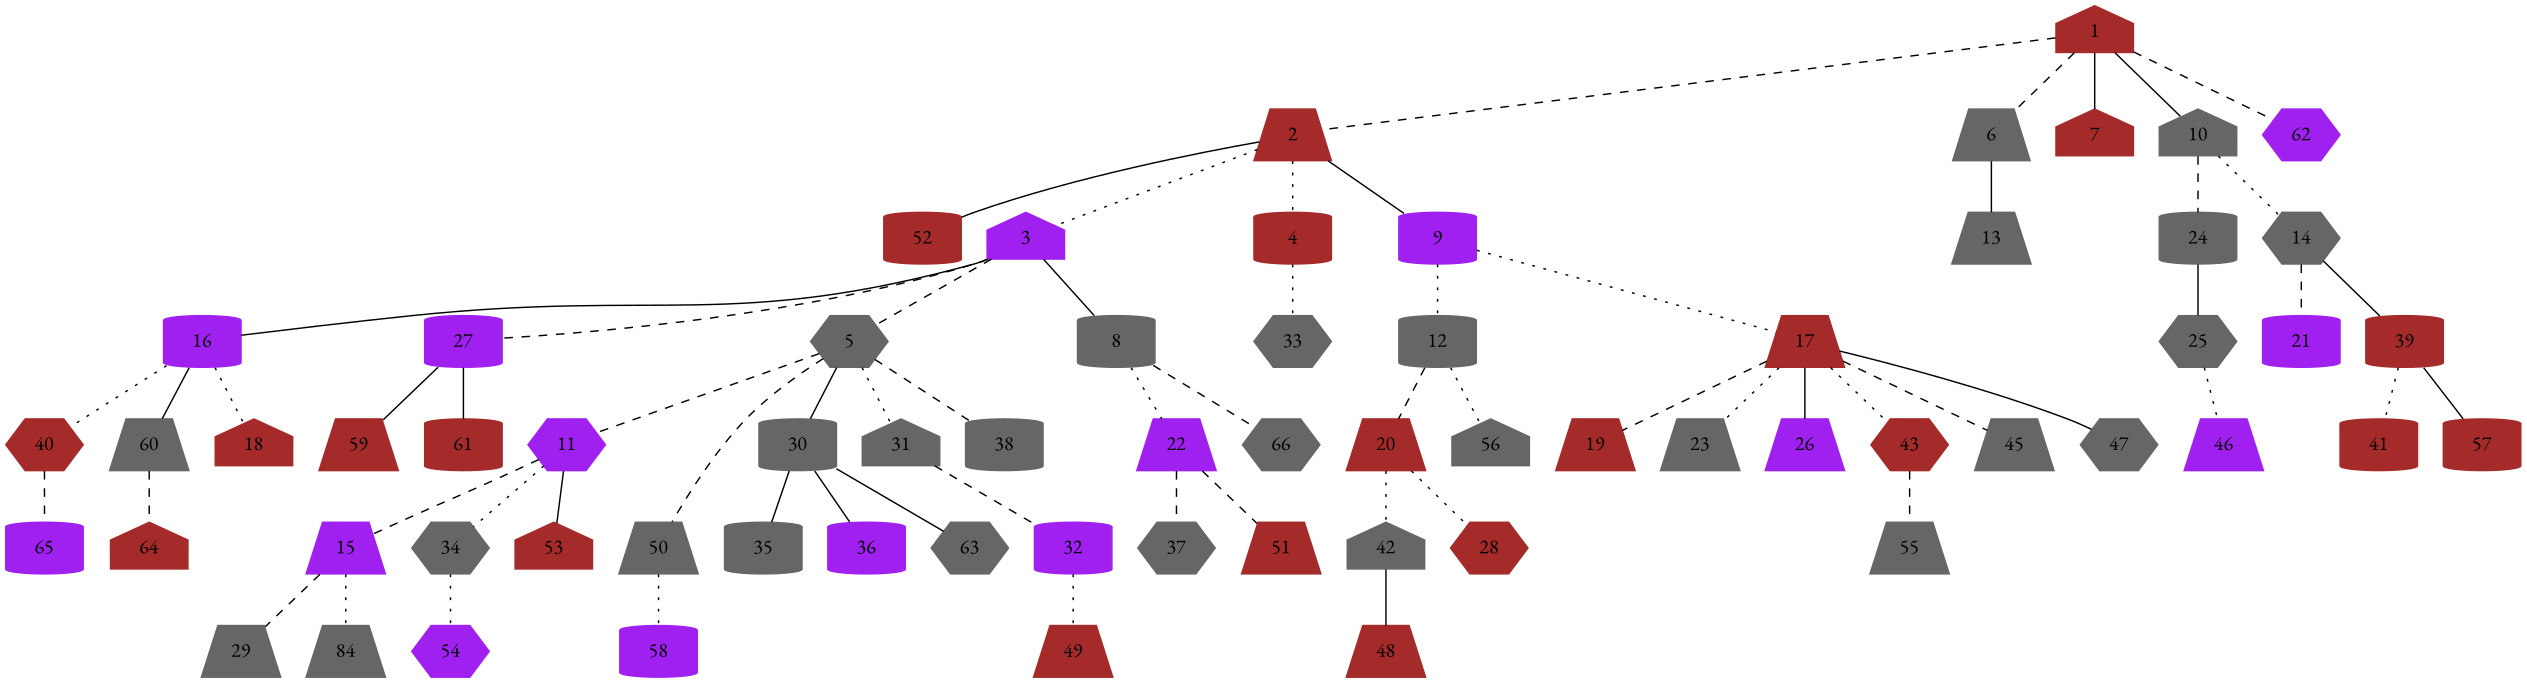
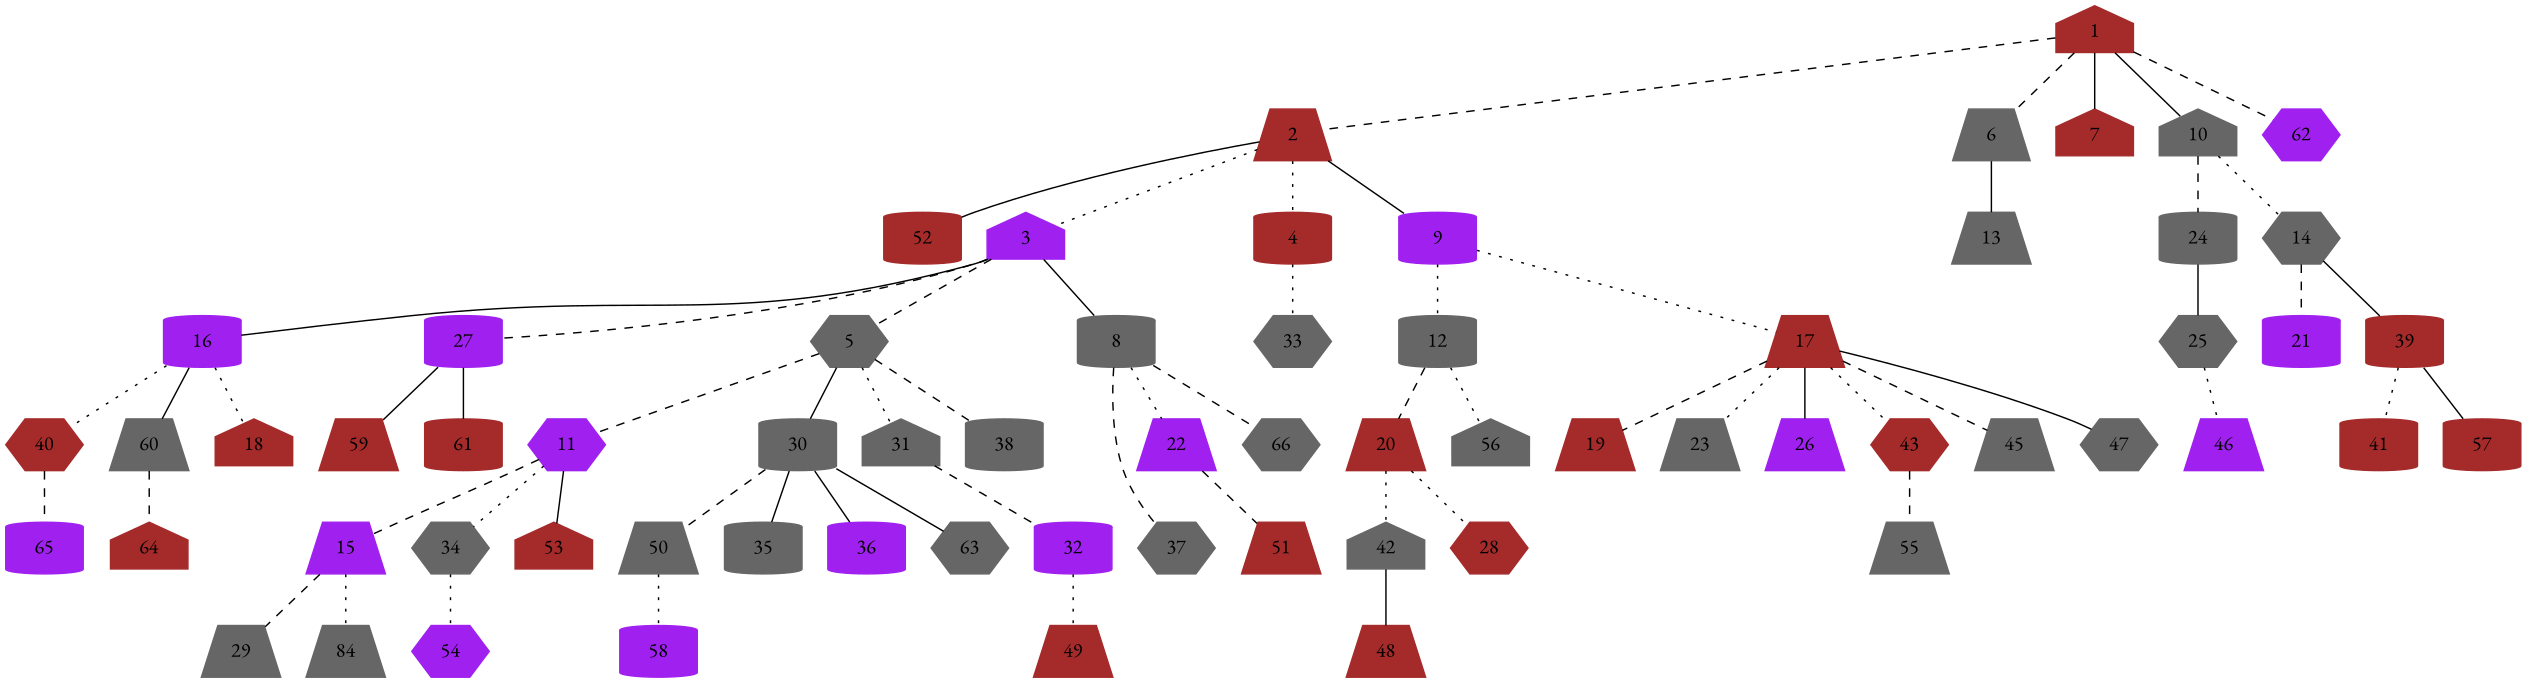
edge "5" -- "50": now "30" -- "50"
edge "22" -- "37": now "8" -- "37"
